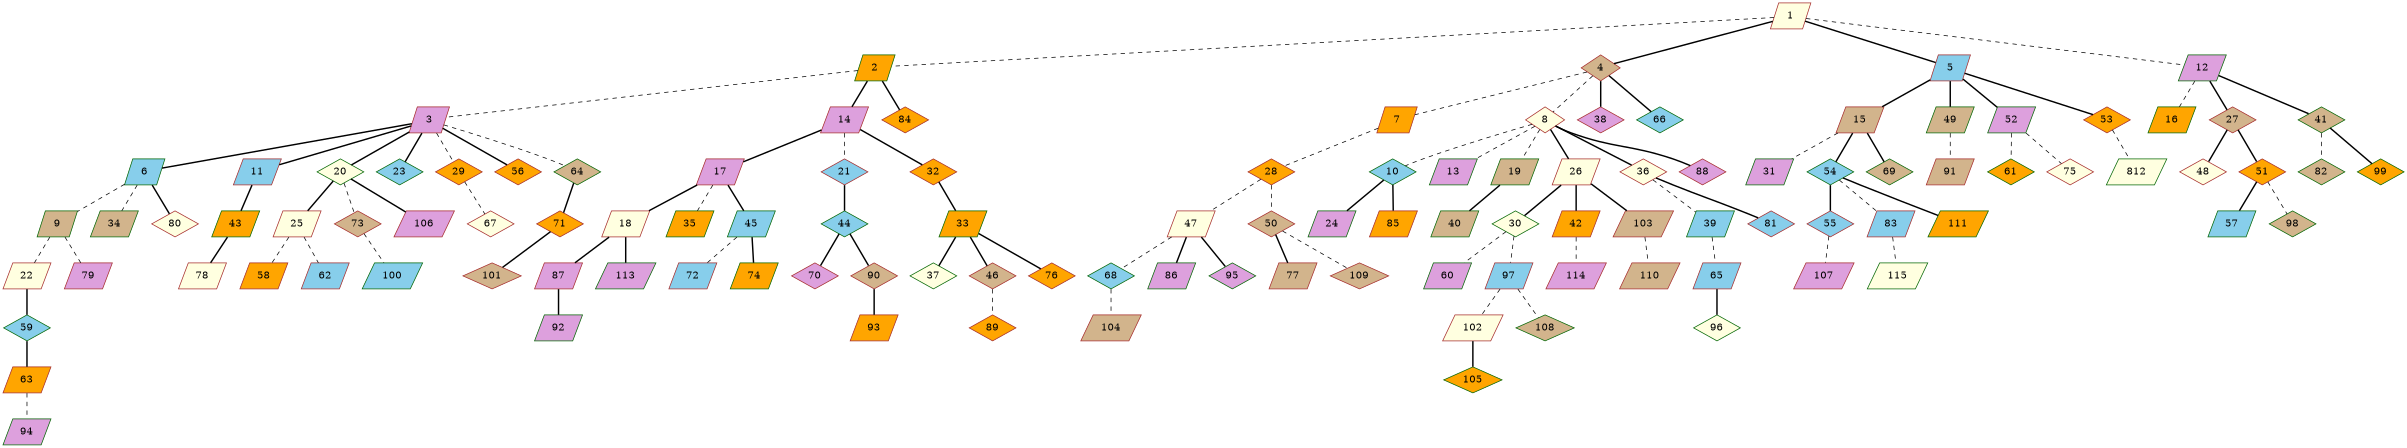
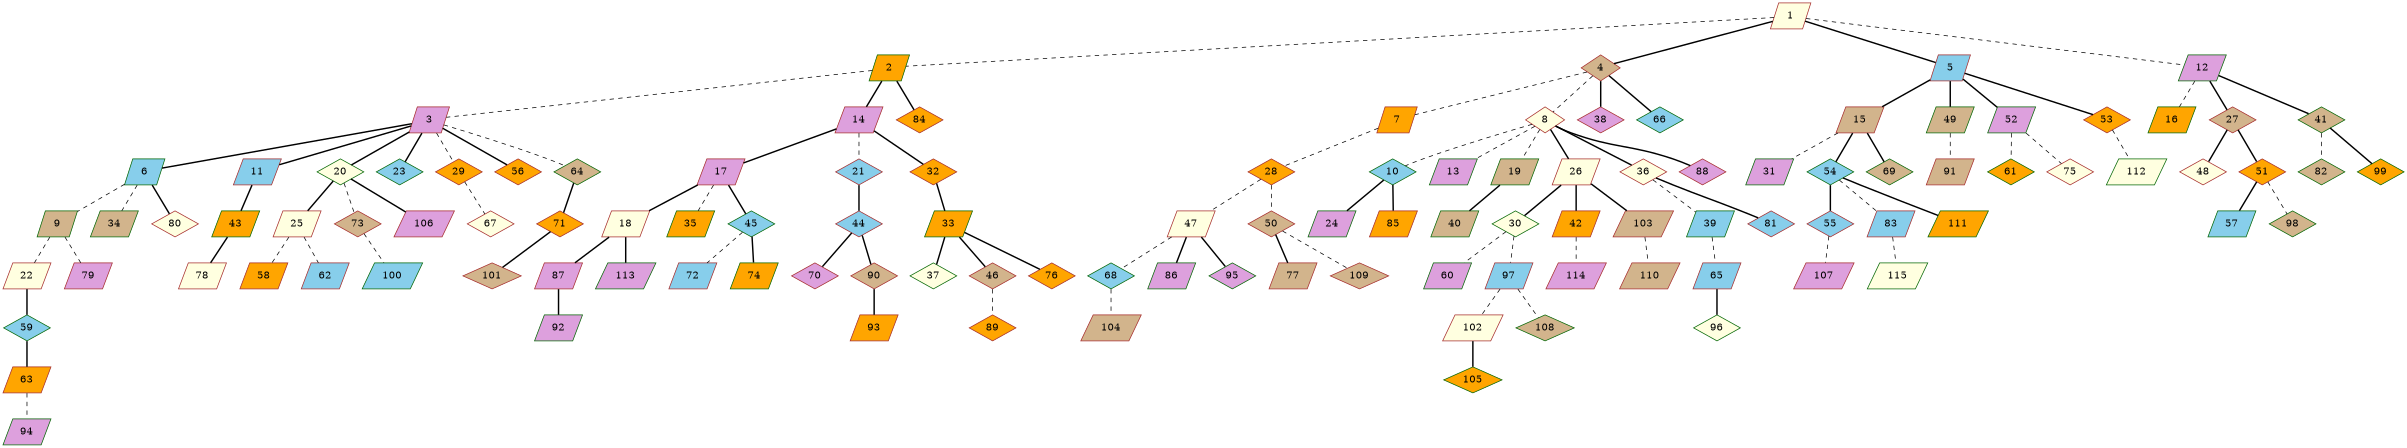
node "812": label "812" -> "112"
node "45": shape parallelogram -> diamond
node "44": color darkgreen -> brown
